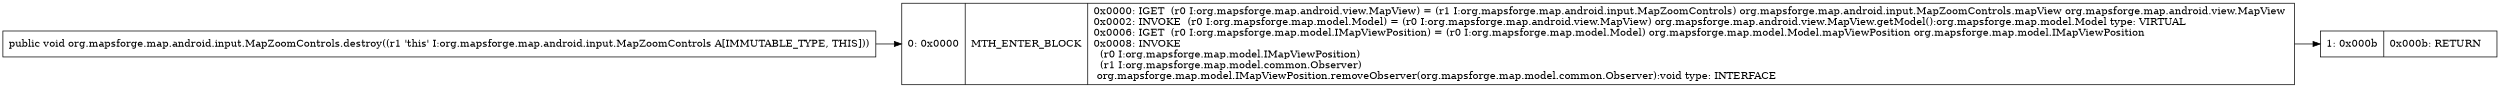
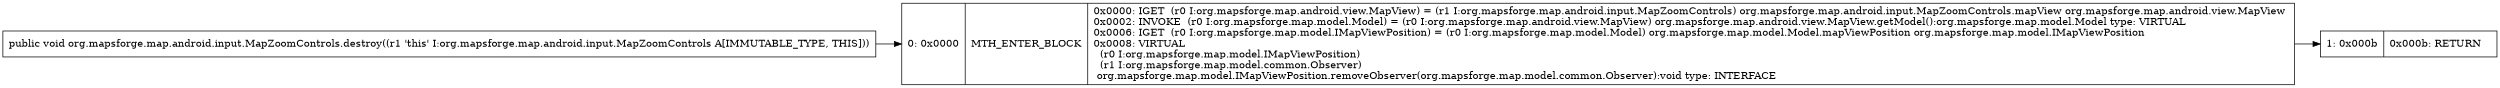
node "0: 0x0000": text "0x0008: INVOKE" -> "0x0008: VIRTUAL"
